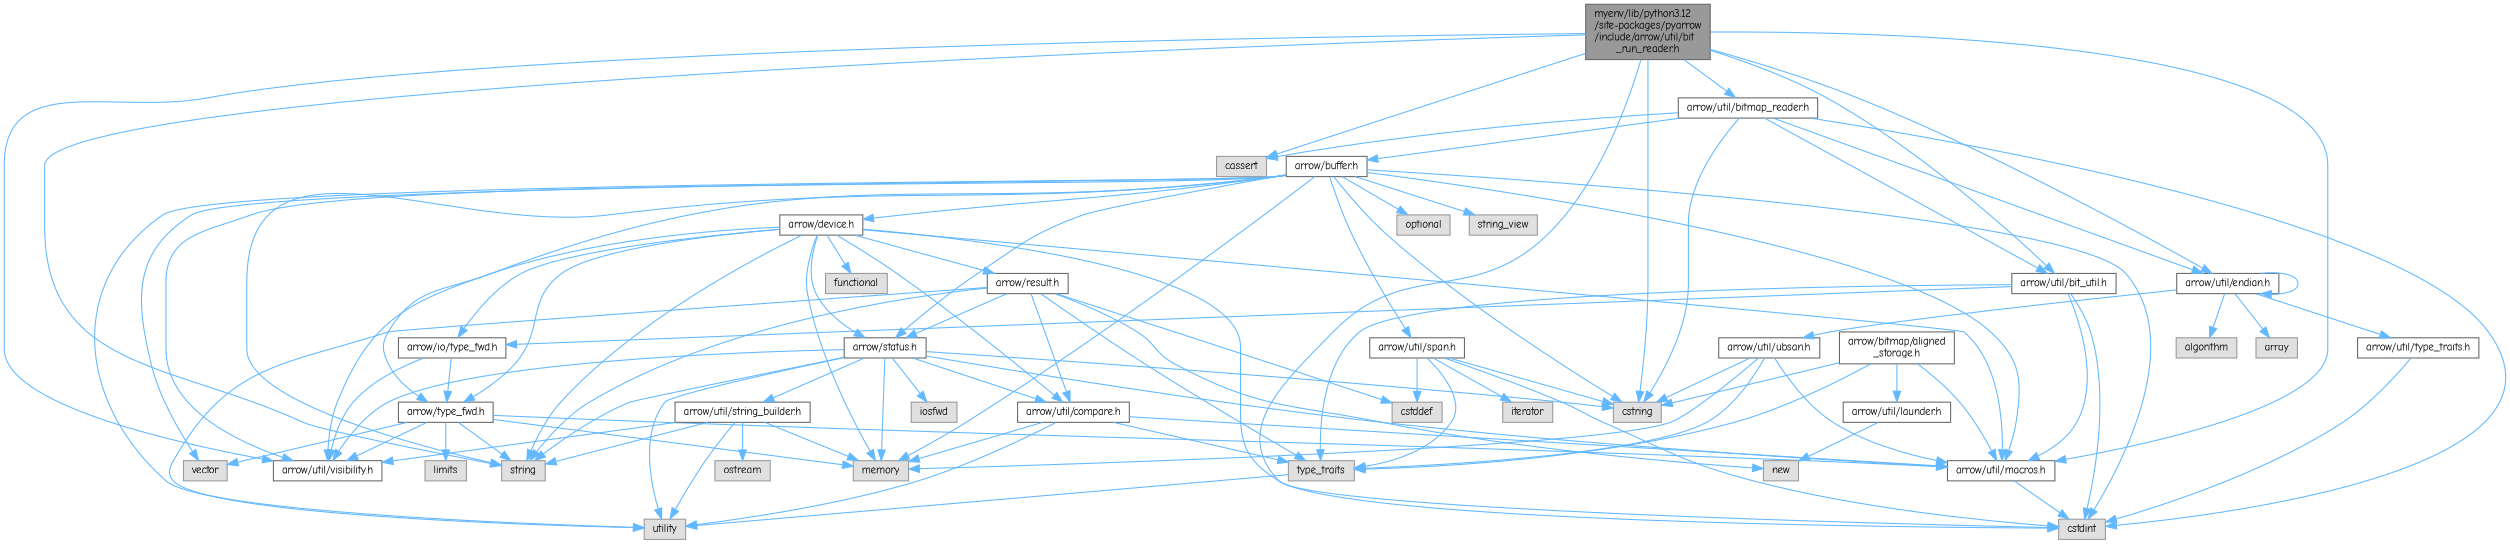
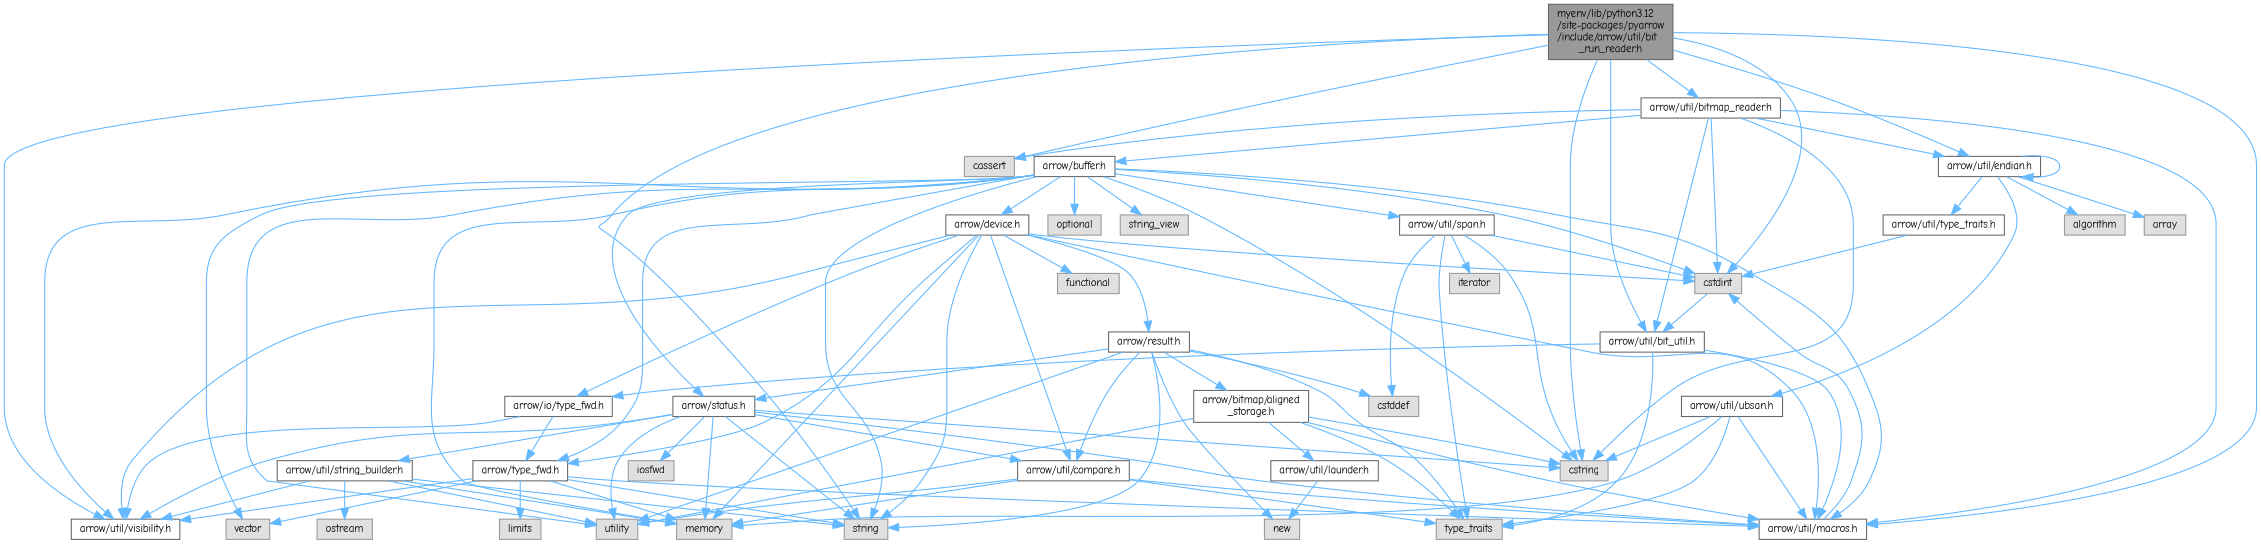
edge "arrow/util/bitmap_reader.h" -> "arrow/util/macros.h": added
edge "arrow/device.h" -> "arrow/status.h": removed
edge "arrow/result.h" -> "arrow/bitmap/aligned _storage.h": added
edge "arrow/util/bit_util.h" -> "cstdint": reversed
edge "type_traits" -> "utility": now "arrow/bitmap/aligned _storage.h" -> "utility"
